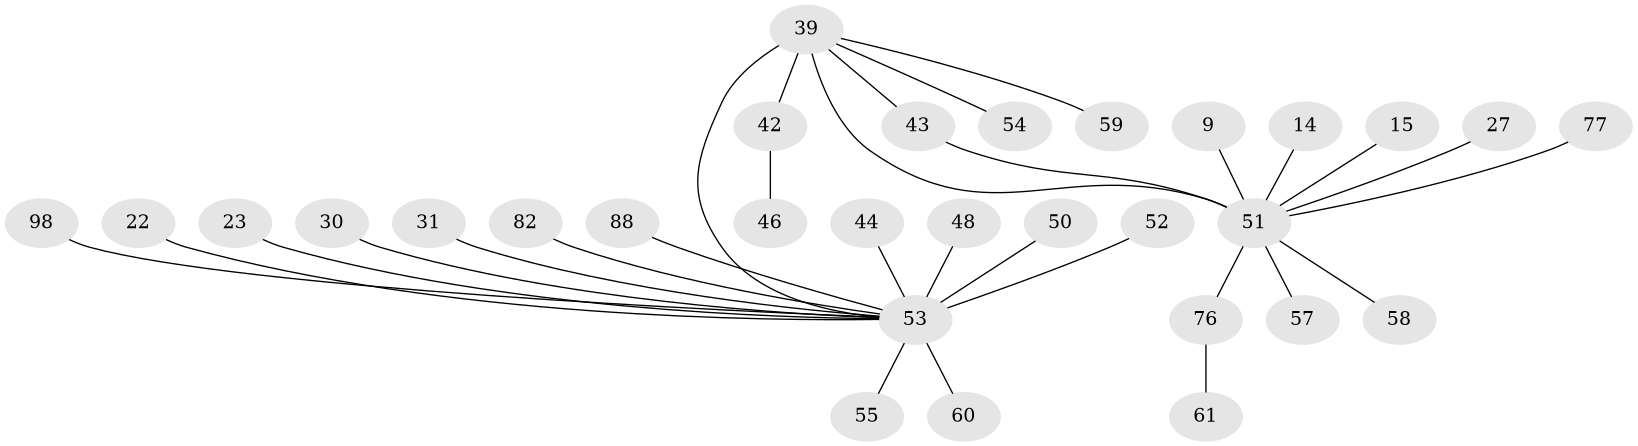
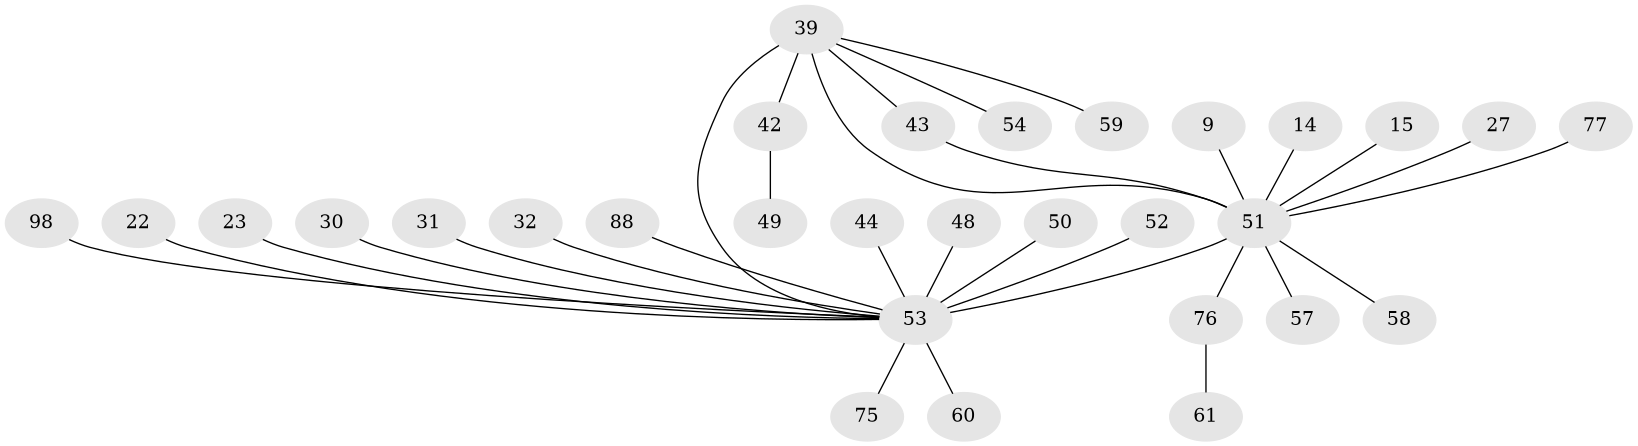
node "82": label "82" -> "32"
node "46": label "46" -> "49"
edge "51" -- "53": added
node "55": label "55" -> "75"
